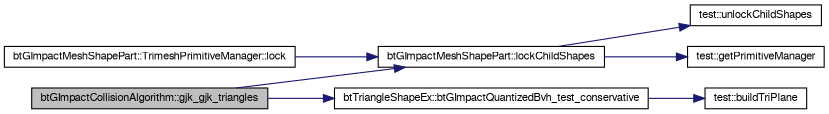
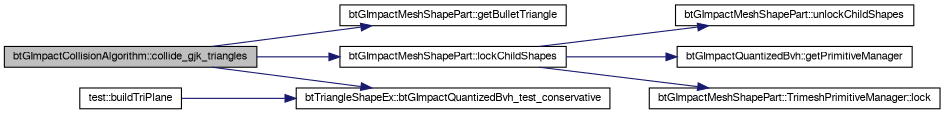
node "btGImpactMeshShapePart::getBulletTriangle": added
node "test::unlockChildShapes": label "test::unlockChildShapes" -> "btGImpactMeshShapePart::unlockChildShapes"
edge "btGImpactMeshShapePart::TrimeshPrimitiveManager::lock" -> "btGImpactMeshShapePart::lockChildShapes": reversed
node "test::getPrimitiveManager": label "test::getPrimitiveManager" -> "btGImpactQuantizedBvh::getPrimitiveManager"
node "btGImpactCollisionAlgorithm::gjk_gjk_triangles": label "btGImpactCollisionAlgorithm::gjk_gjk_triangles" -> "btGImpactCollisionAlgorithm::collide_gjk_triangles"
edge "btTriangleShapeEx::btGImpactQuantizedBvh_test_conservative" -> "test::buildTriPlane": reversed
